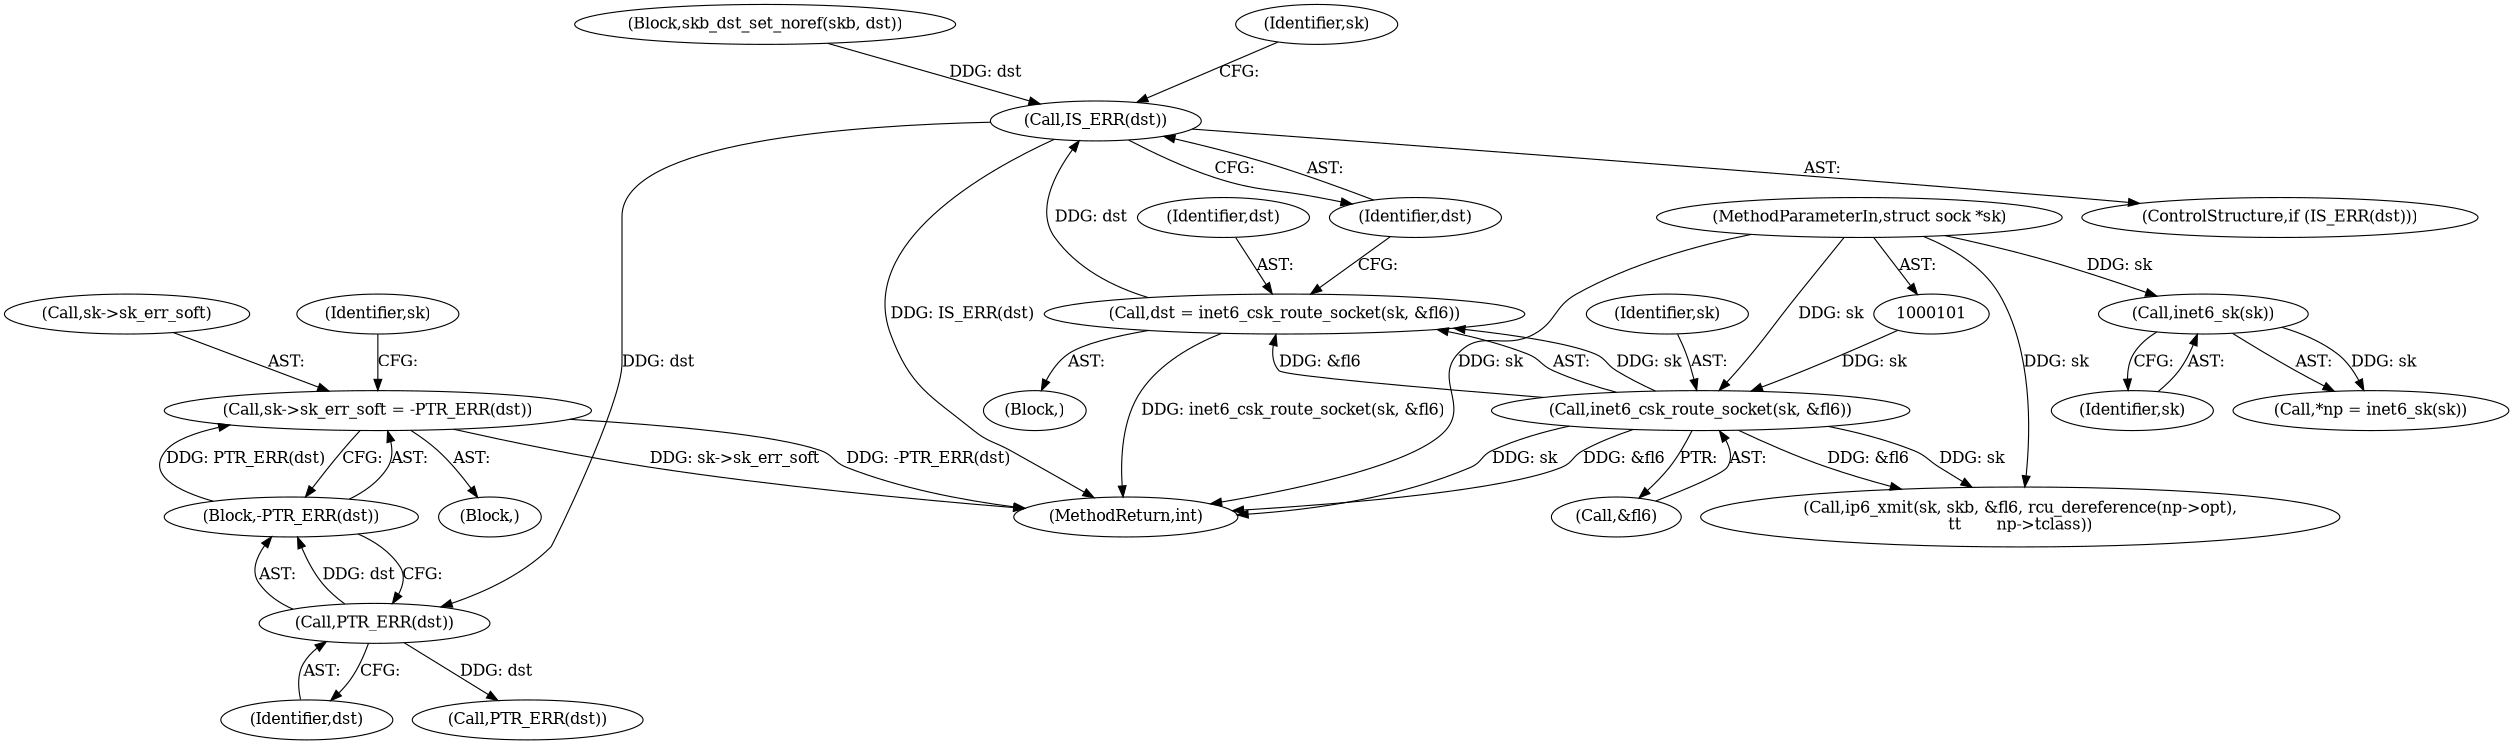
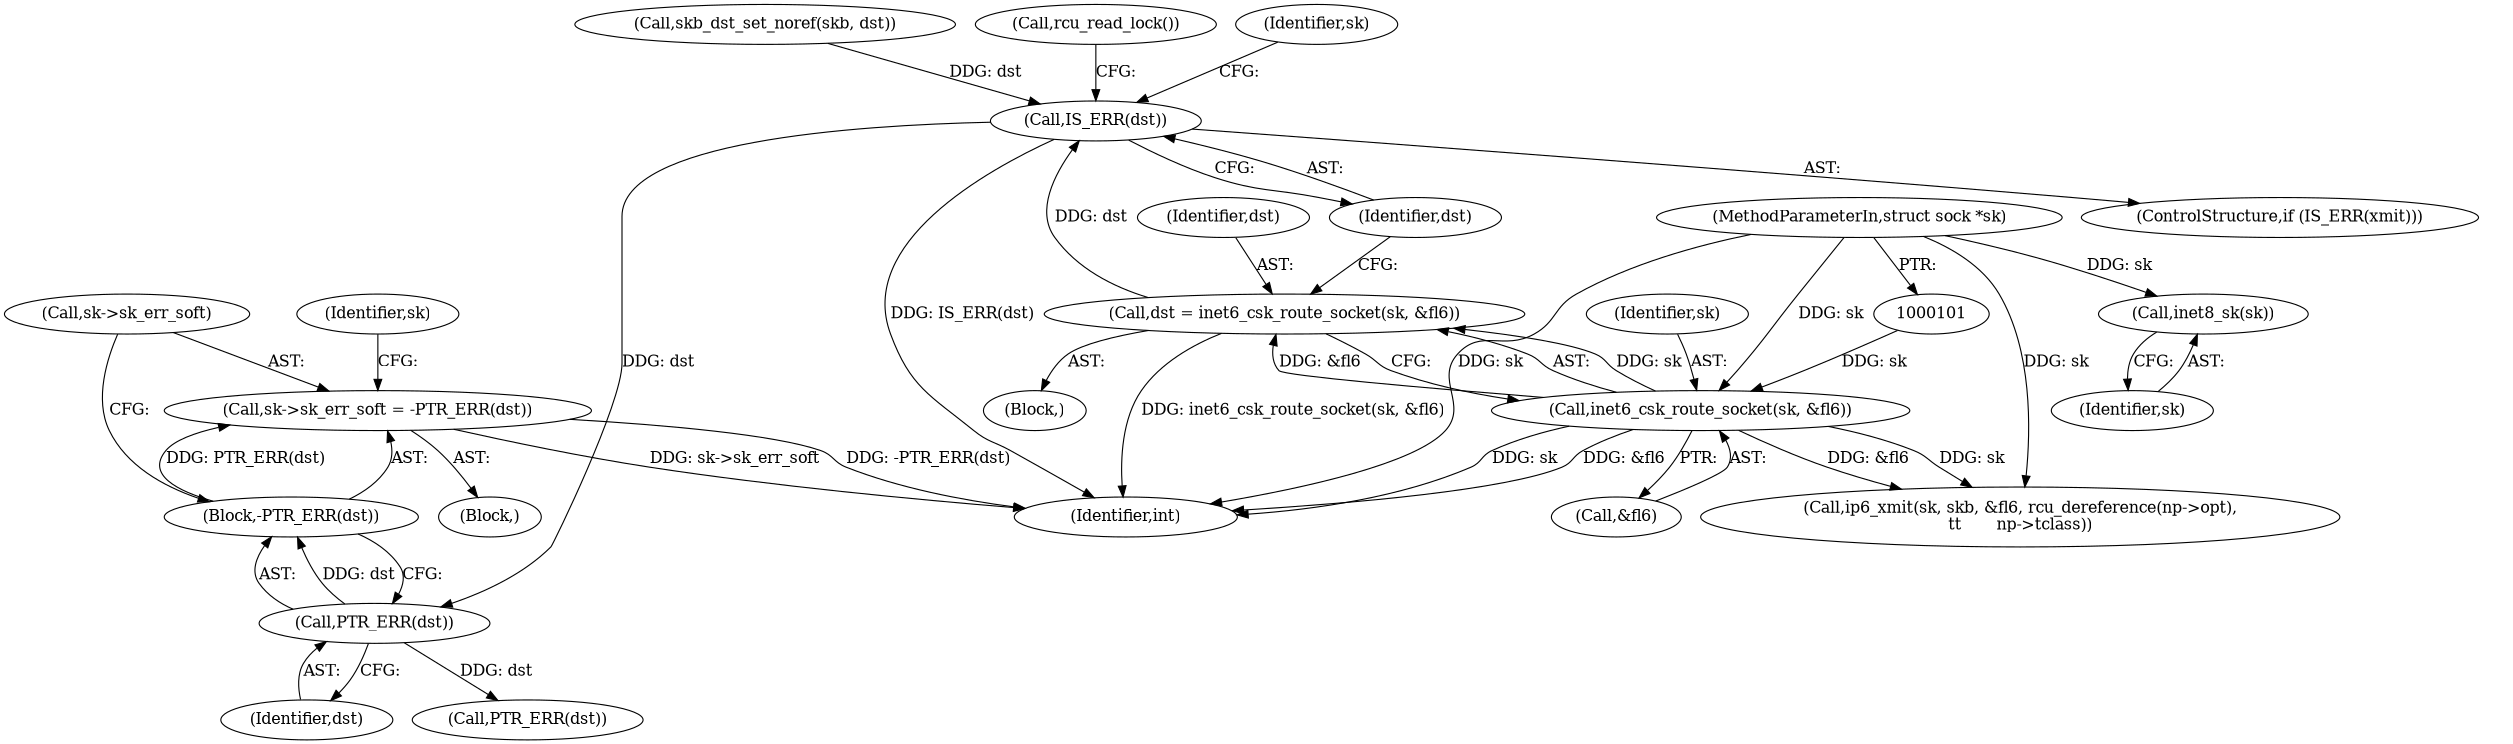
node "(Block,skb_dst_set_noref(skb, dst))": label "(Block,skb_dst_set_noref(skb, dst))" -> "(Call,skb_dst_set_noref(skb, dst))"
node "(Call,rcu_read_lock())": added
node "(ControlStructure,if (IS_ERR(dst)))": label "(ControlStructure,if (IS_ERR(dst)))" -> "(ControlStructure,if (IS_ERR(xmit)))"
edge "(MethodParameterIn,struct sock *sk)" -> "1000101": label "AST: " -> "PTR: "
node "(Call,inet6_sk(sk))": label "(Call,inet6_sk(sk))" -> "(Call,inet8_sk(sk))"
edge "(Call,dst = inet6_csk_route_socket(sk, &fl6))" -> "(Call,inet6_csk_route_socket(sk, &fl6))": added, label "CFG:"
node "(Call,*np = inet6_sk(sk))": removed
edge "(Call,sk->sk_err_soft = -PTR_ERR(dst))" -> "(Block,-PTR_ERR(dst))": now "(Call,sk->sk_err_soft)" -> "(Block,-PTR_ERR(dst))"
node "(MethodReturn,int)": label "(MethodReturn,int)" -> "(Identifier,int)"
